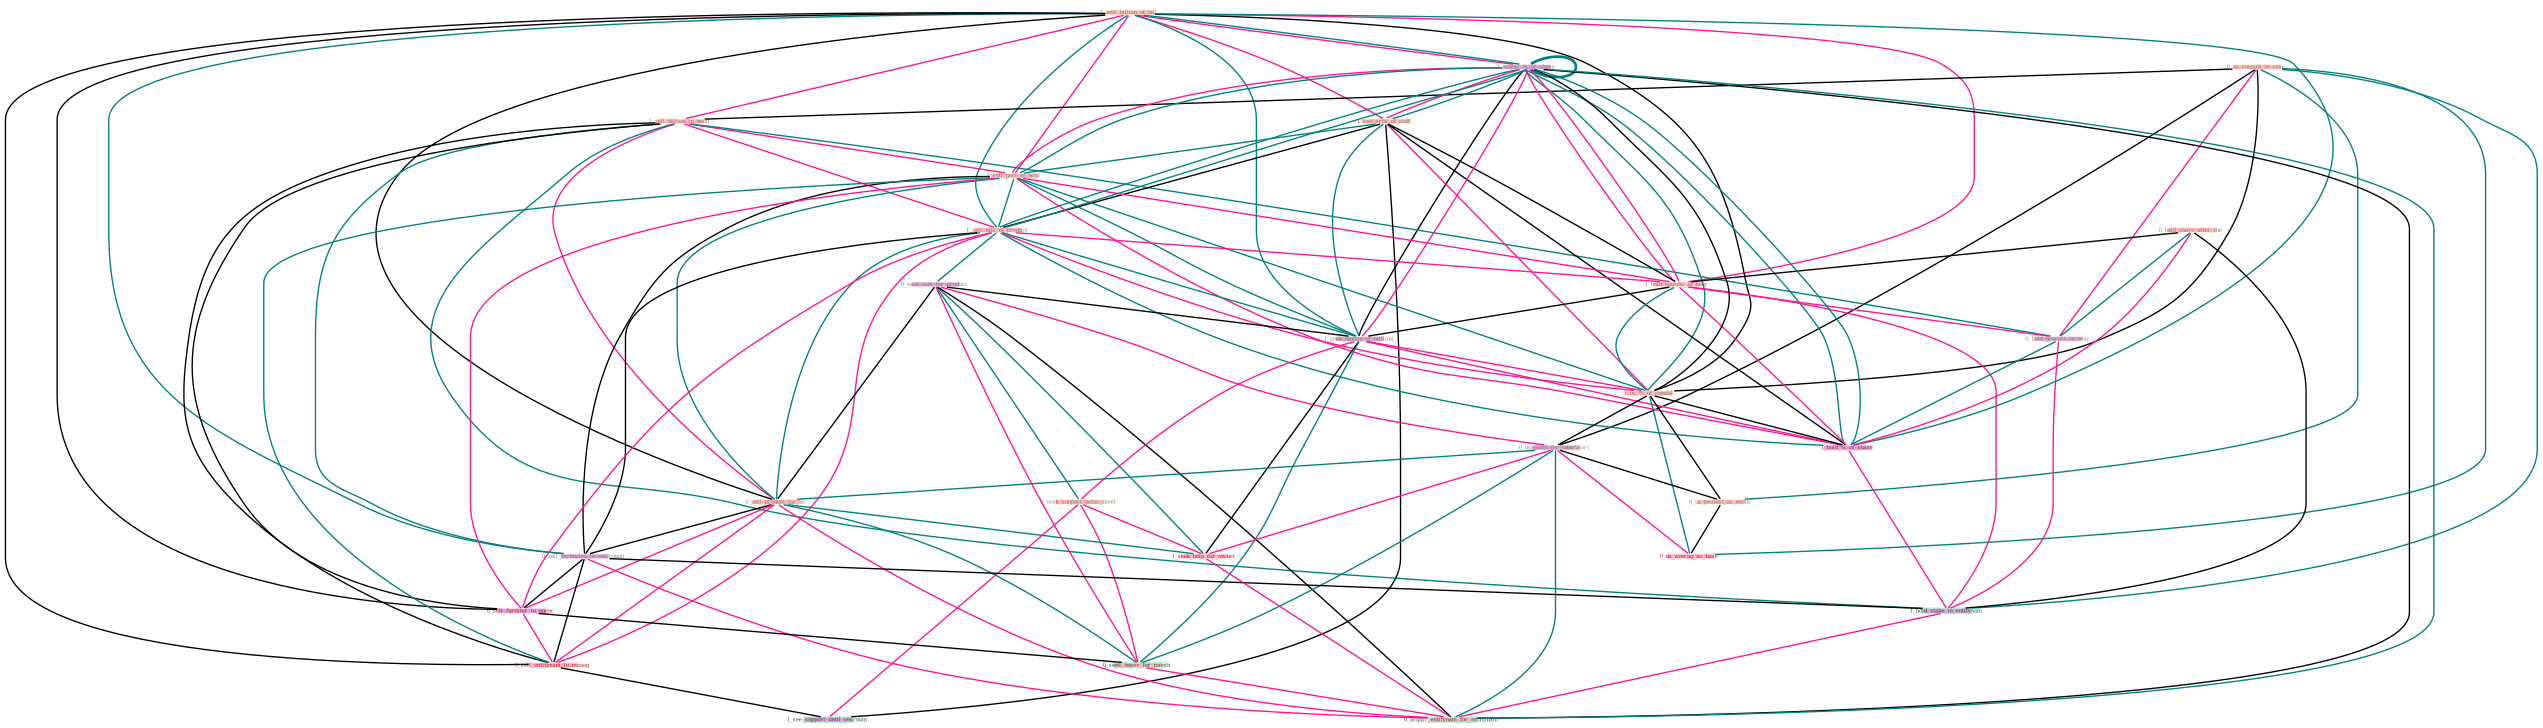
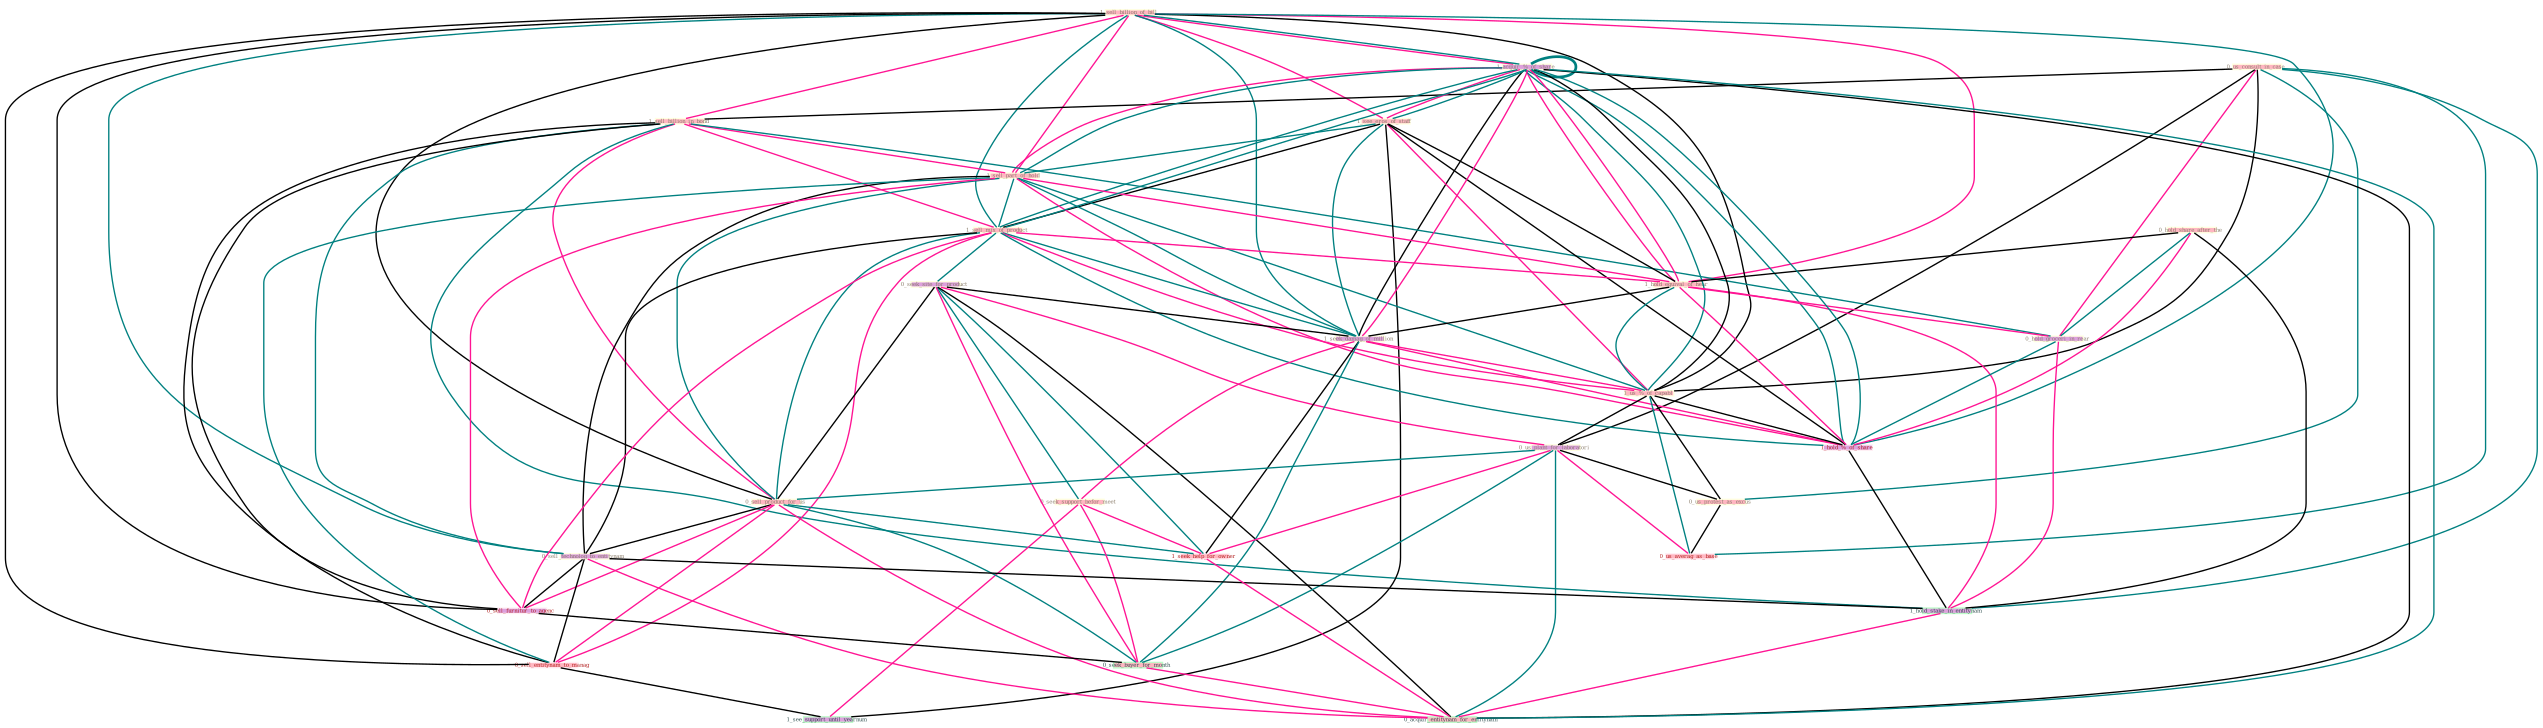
edge "1_hold_%_of_share" -- "1_hold_stake_in_entitynam": color deeppink -> black
edge "0_sell_furnitur_to_agenc" -- "0_sell_entitynam_to_manag": removed
